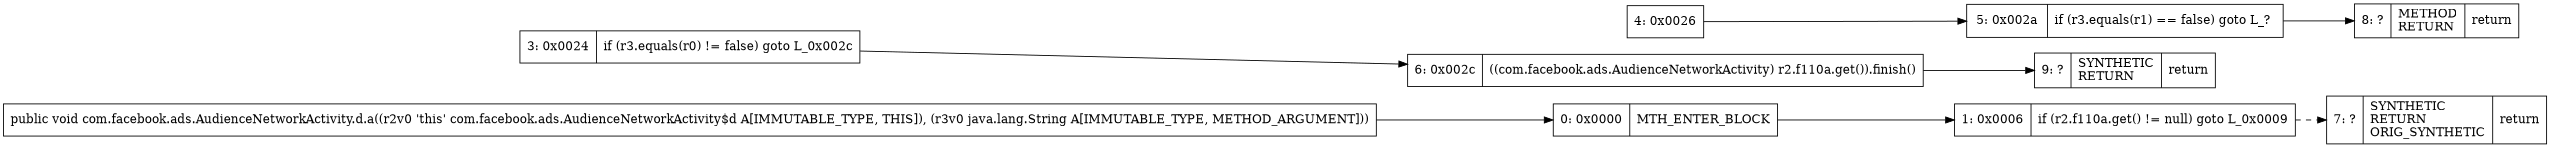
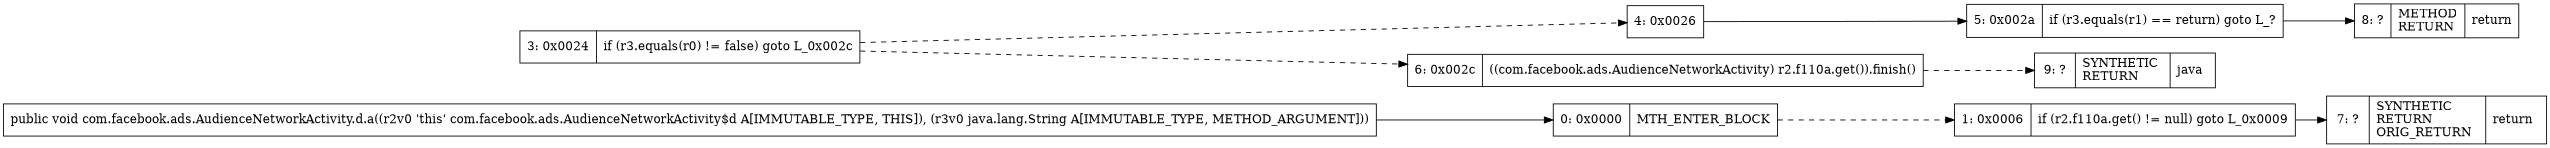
node "5: 0x002a": text "if (r3.equals(r1) == false) goto L_?" -> "if (r3.equals(r1) == return) goto L_?"
edge "3: 0x0024" -> "4: 0x0026": added
edge "3: 0x0024" -> "6: 0x002c": style solid -> dashed
edge "6: 0x002c" -> "9: ?": style solid -> dashed
node "9: ?": text "return" -> "java"
edge "0: 0x0000" -> "1: 0x0006": style solid -> dashed
edge "1: 0x0006" -> "7: ?": style dashed -> solid
node "7: ?": text "ORIG_SYNTHETIC" -> "ORIG_RETURN"
